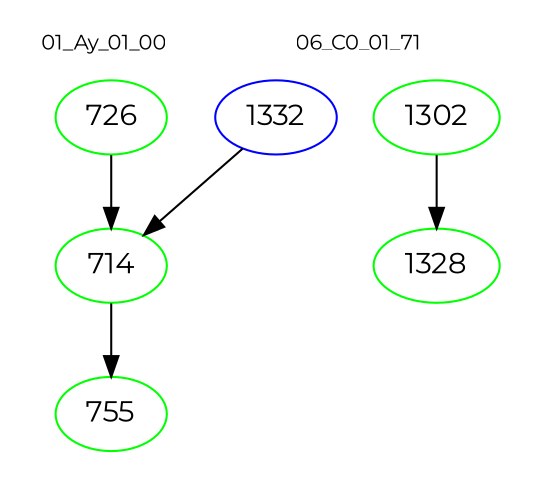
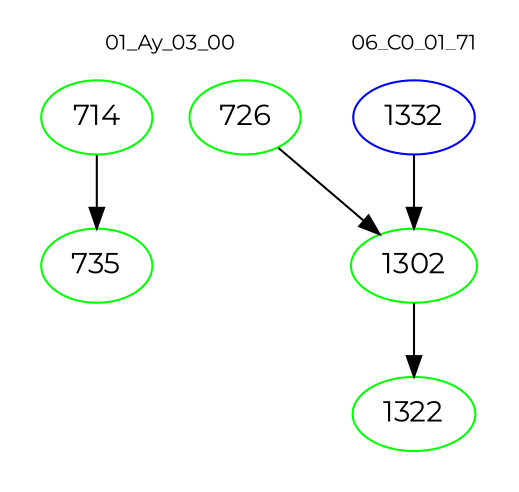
cluster "01_Ay_01_00": label "01_Ay_01_00" -> "01_Ay_03_00"
edge "1332" -> "714": now "1332" -> "1302"
edge "726" -> "714": now "726" -> "1302"
node "1328": label "1328" -> "1322"
node "755": label "755" -> "735"
